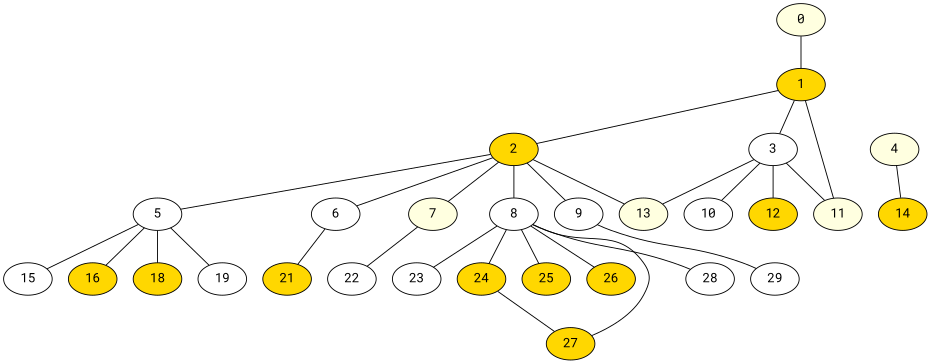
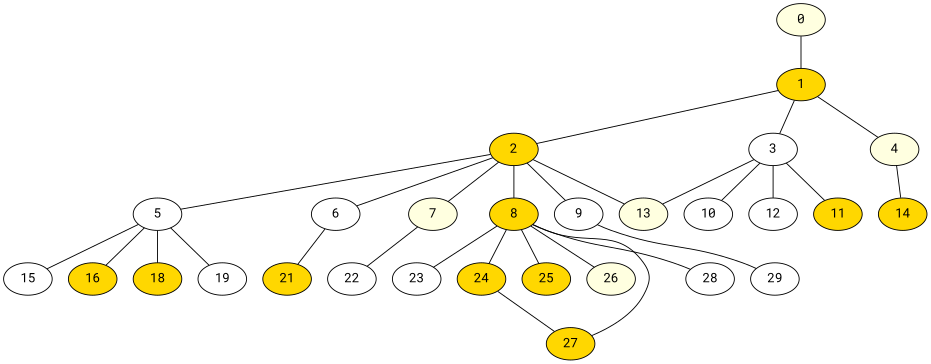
edge "1" -- "11": now "1" -- "4"
node "8": fillcolor white -> gold
node "12": fillcolor gold -> white
node "11": fillcolor lightyellow -> gold
node "26": fillcolor gold -> lightyellow
